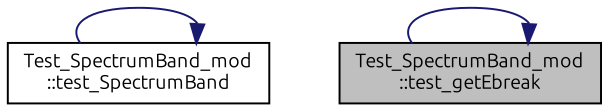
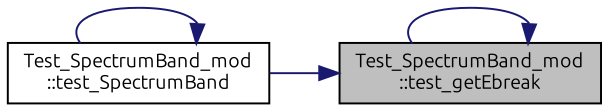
edge "Test_SpectrumBand_mod ::test_SpectrumBand" -> "Test_SpectrumBand_mod ::test_getEbreak": added
